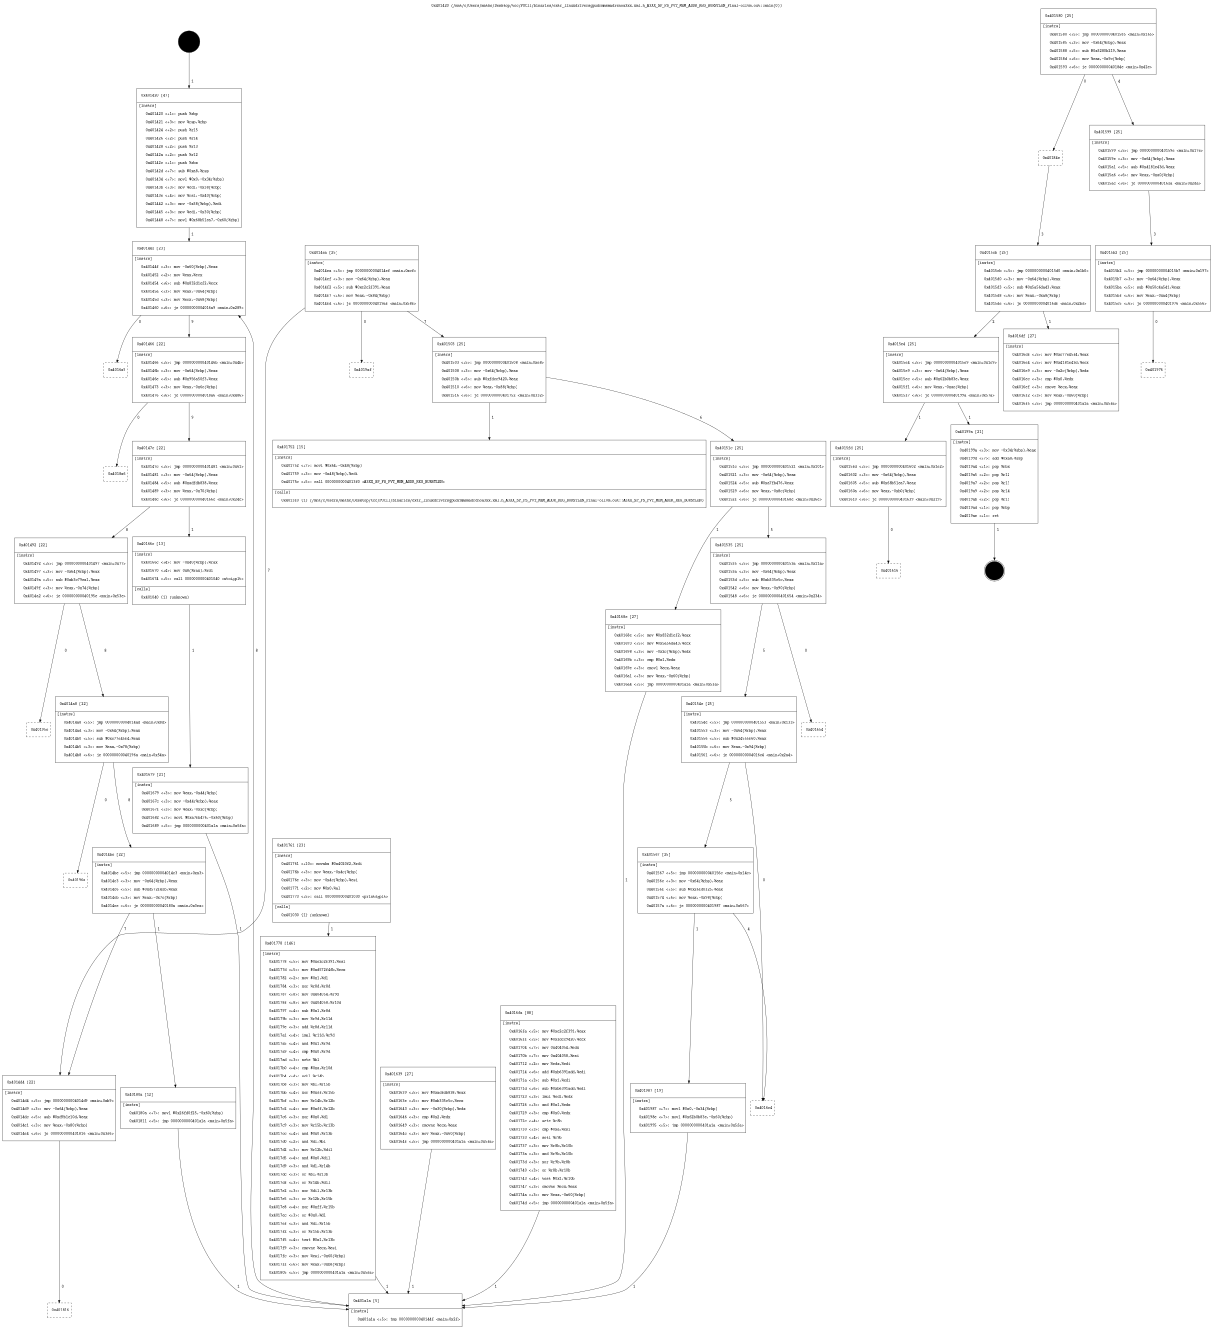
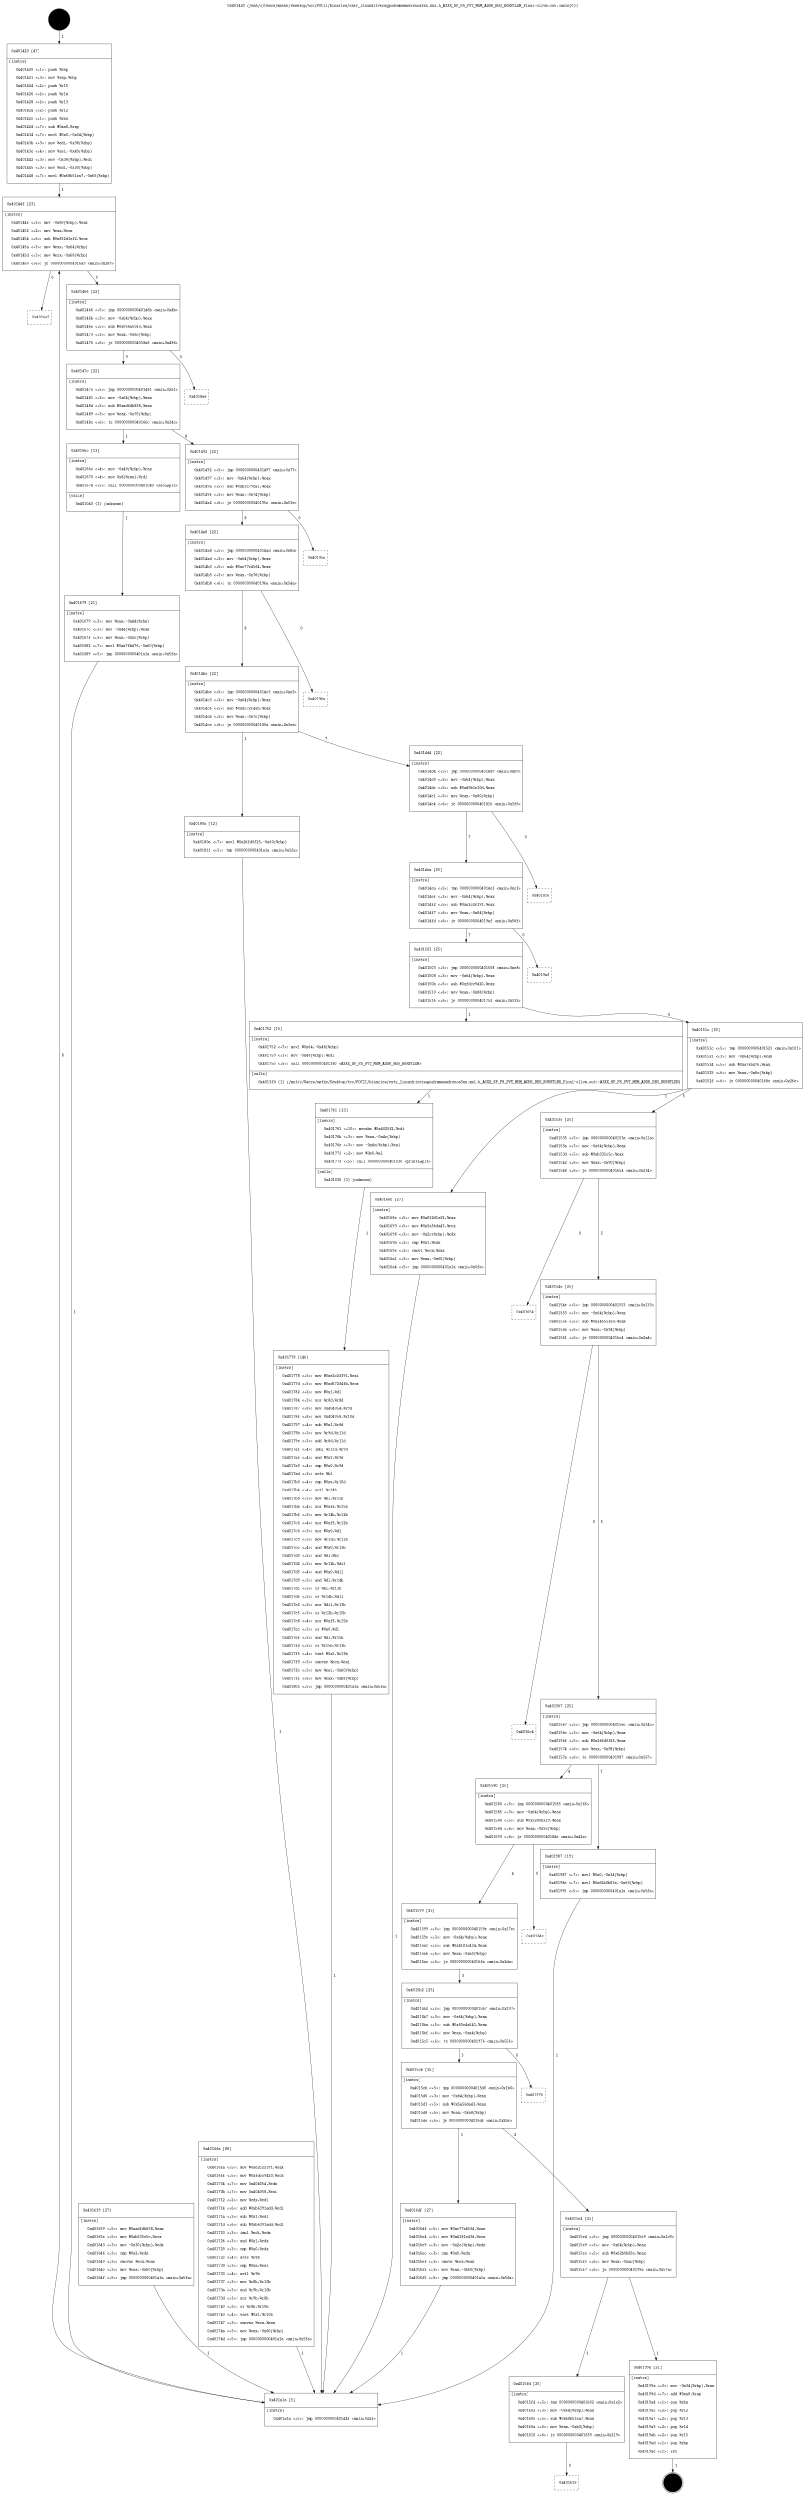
edge "0x40184e" -> "0x4015cb [25]": now "0x4015b2 [25]" -> "0x4015cb [25]"
edge "0x4014ea [25]" -> "0x4014d4 [22]": reversed
edge "0x401567 [25]" -> "0x4016c4": now "0x401567 [25]" -> "0x401580 [25]"
edge "0x401752 [15]" -> "0x401761 [23]": added, label "1"
edge "0x4016df [27]" -> "0x401a1a [5]": added, label "1"
